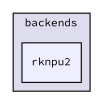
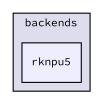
node "rknpu2": label "rknpu2" -> "rknpu5"
